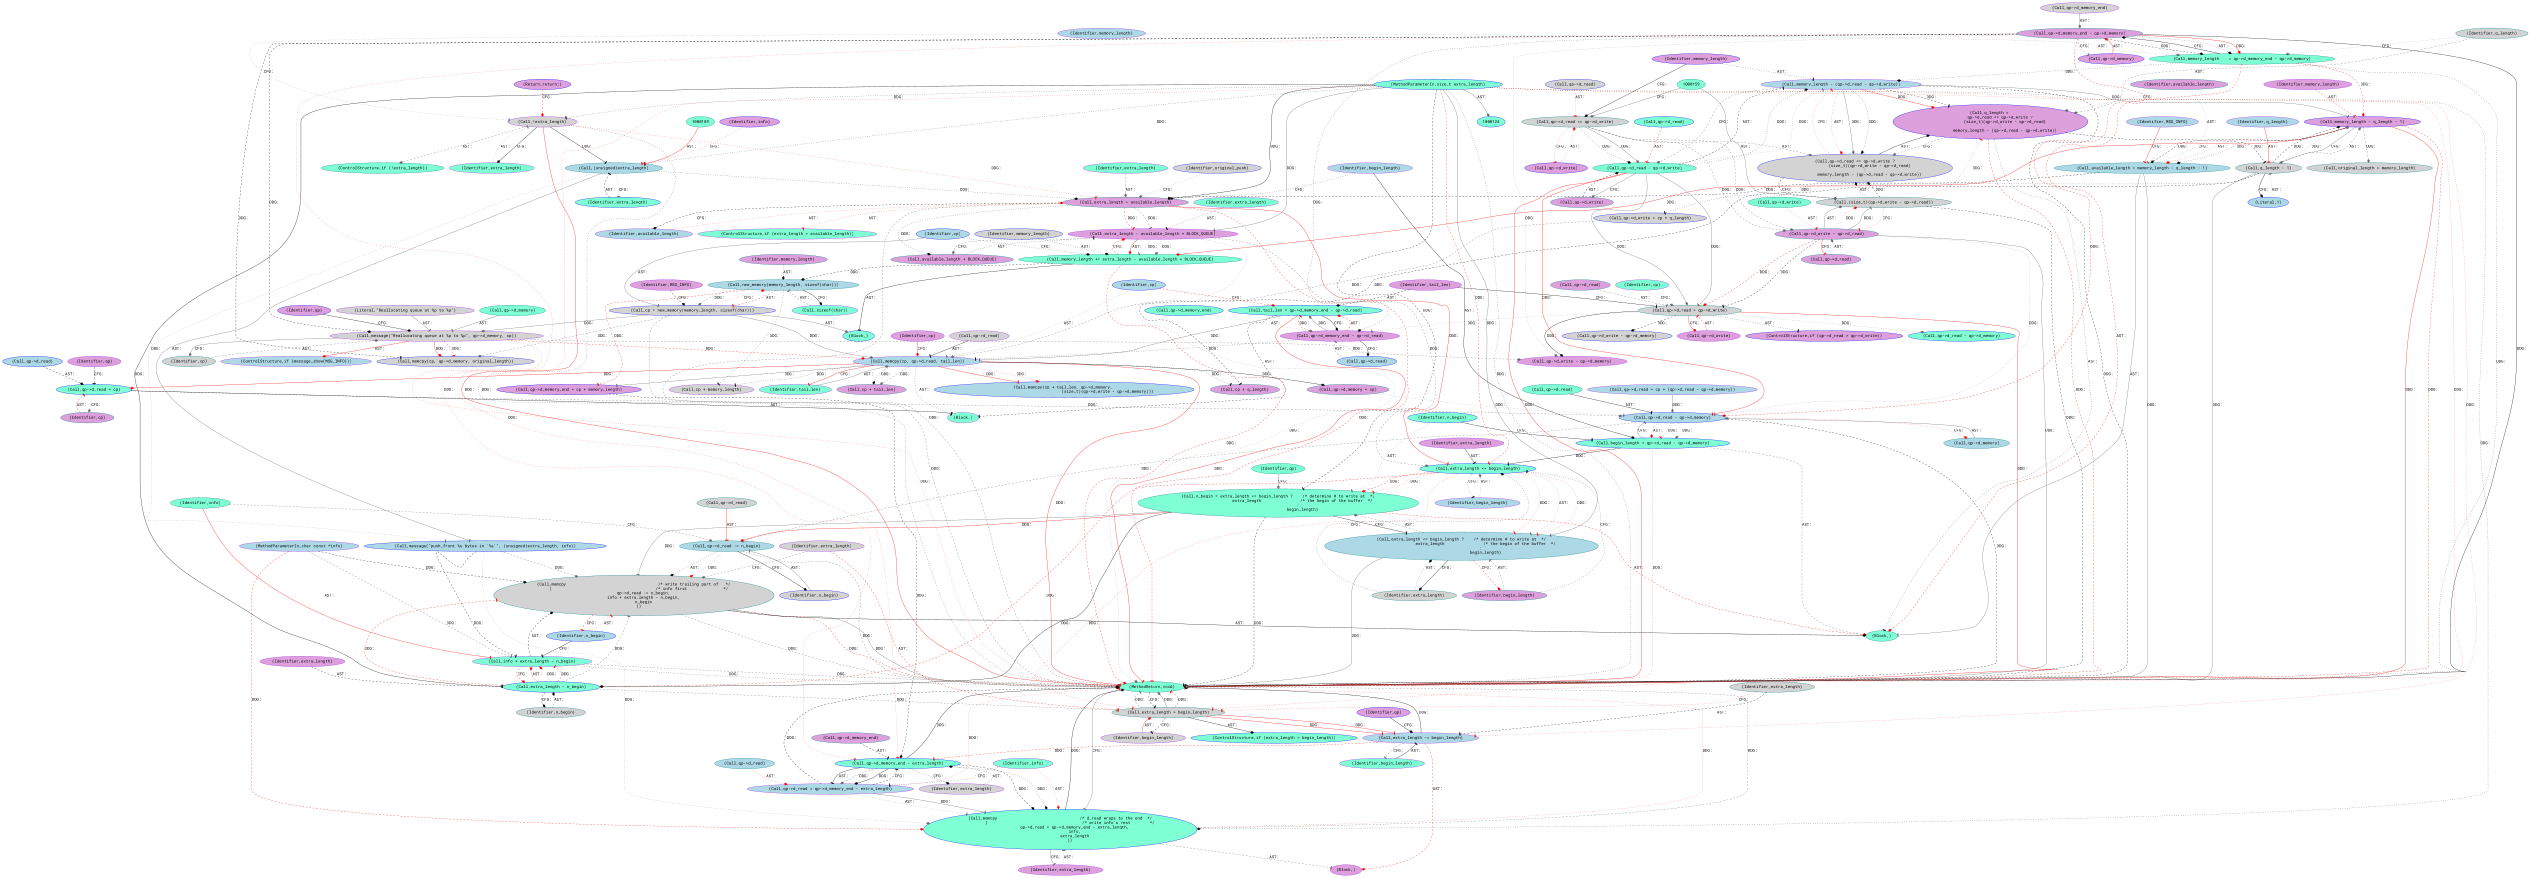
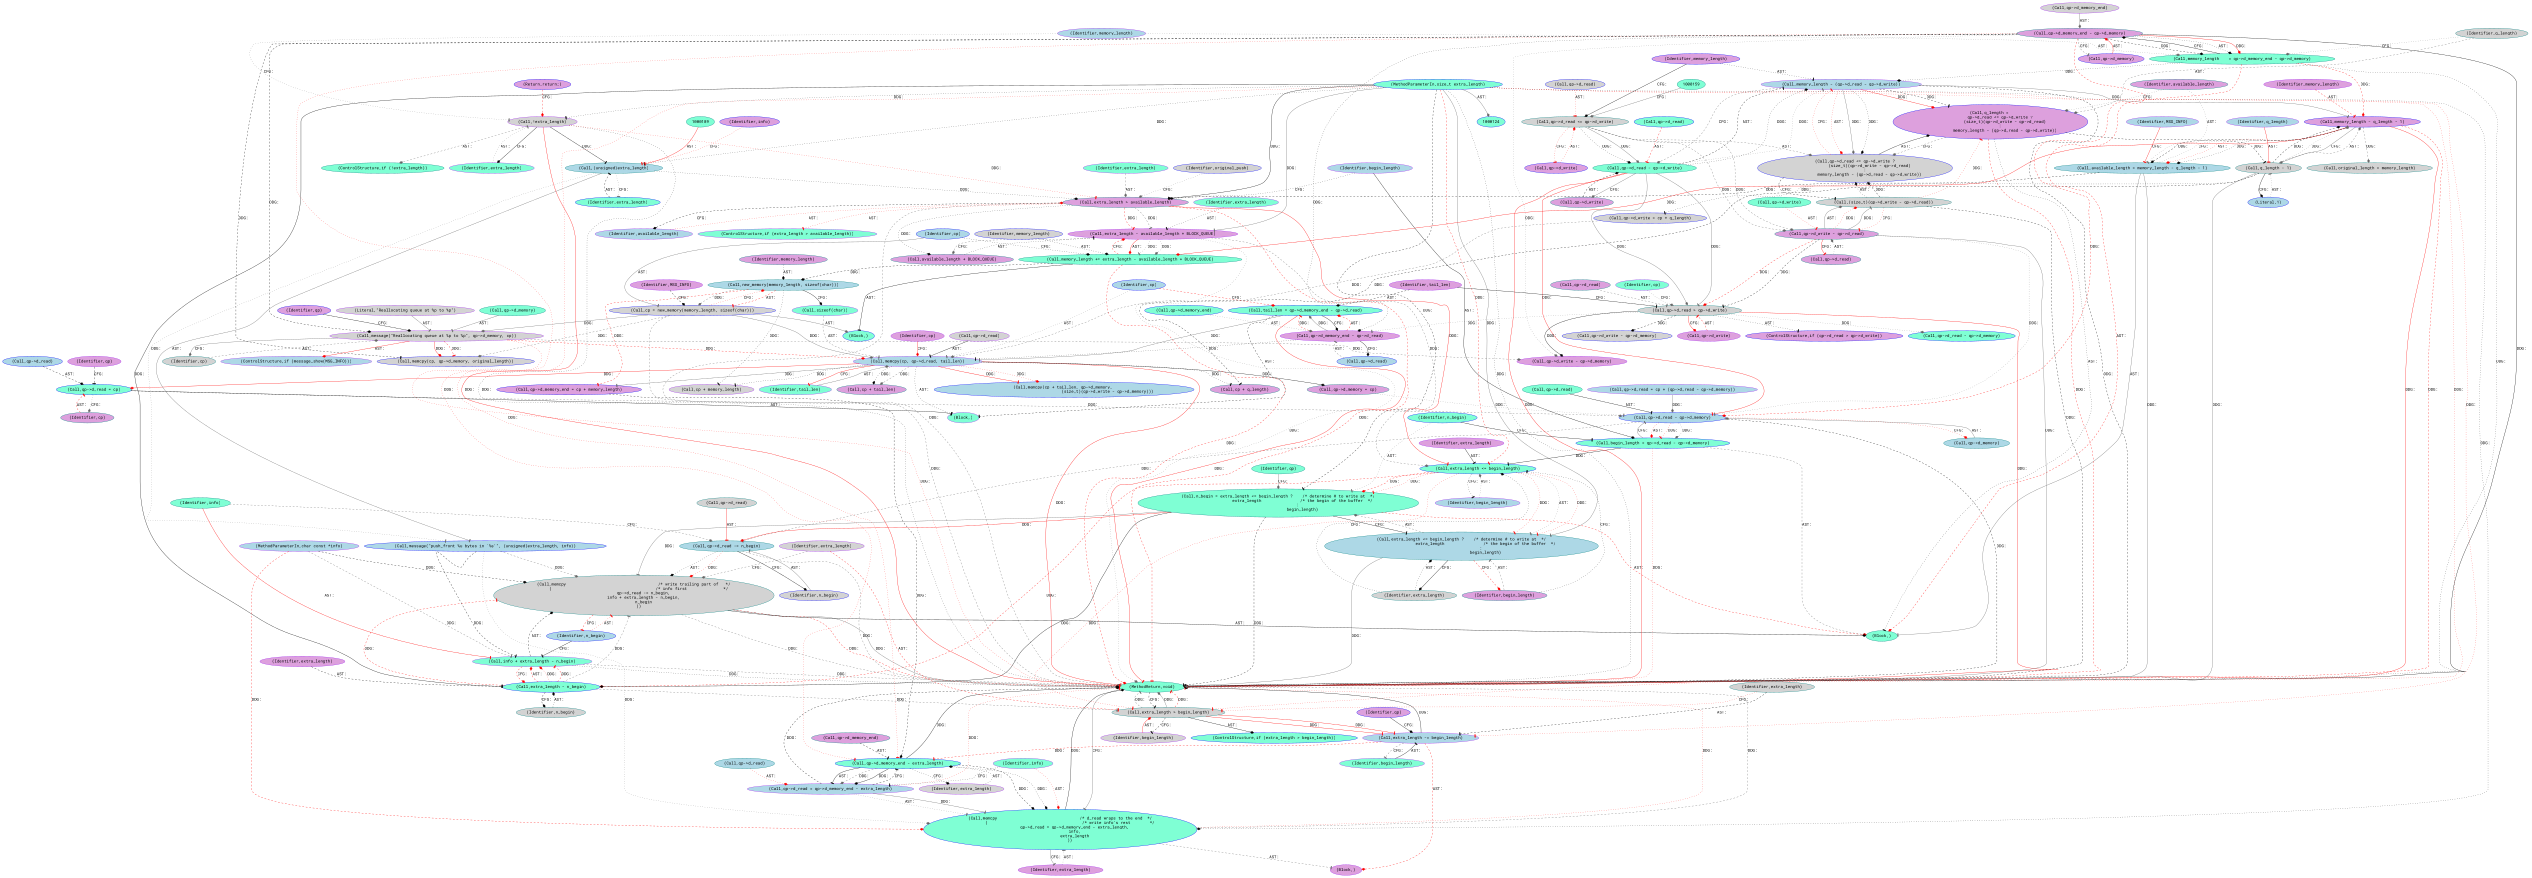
edge "1000159" -> "(Call,(size_t)(qp->d_write - qp->d_read))": removed, label "AST:"
edge "(Call,sizeof(char))" -> "(Call,new_memory(memory_length, sizeof(char)))": now "(Call,sizeof(char))" -> "(Call,memcpy(cp, qp->d_read, tail_len))"
